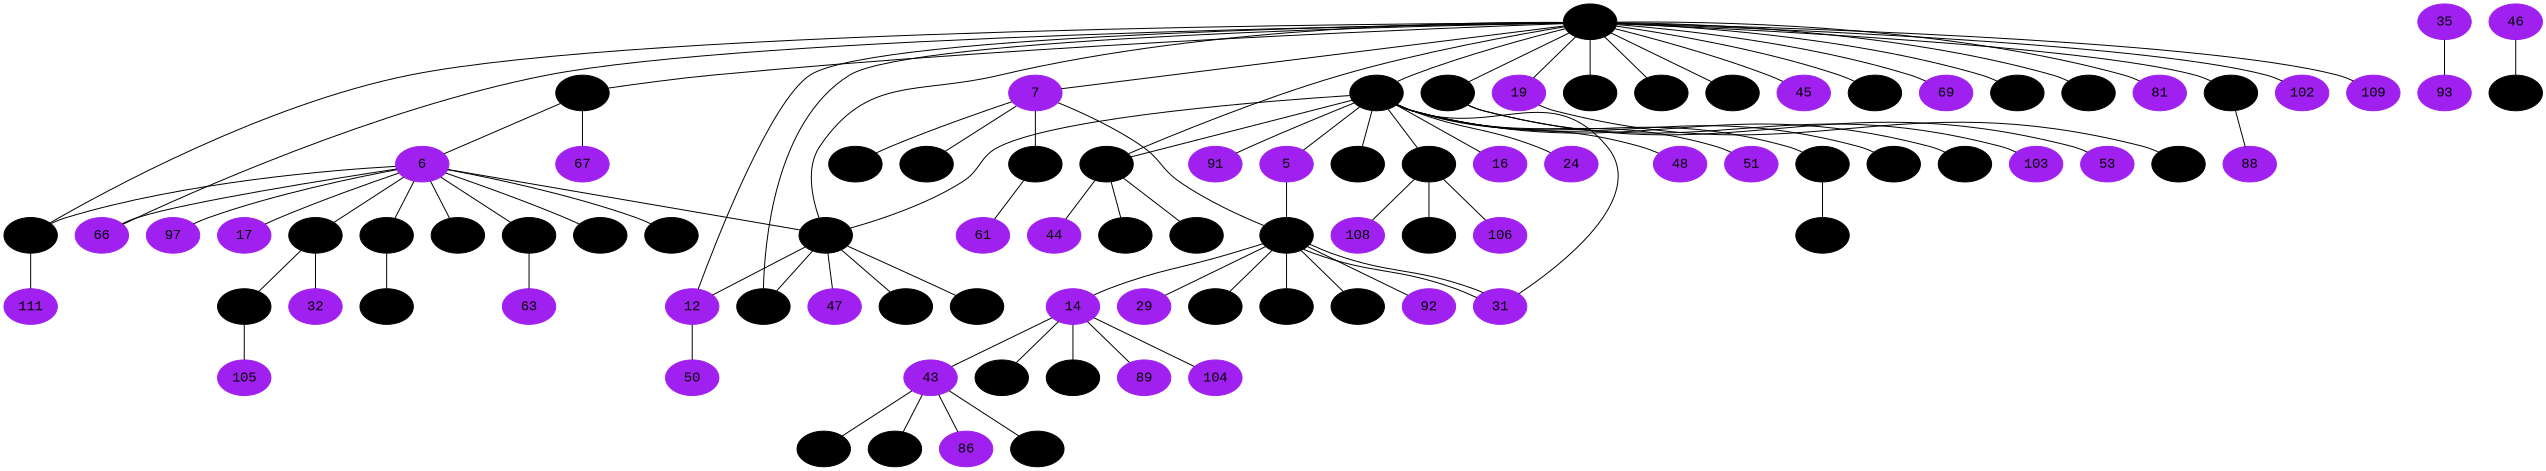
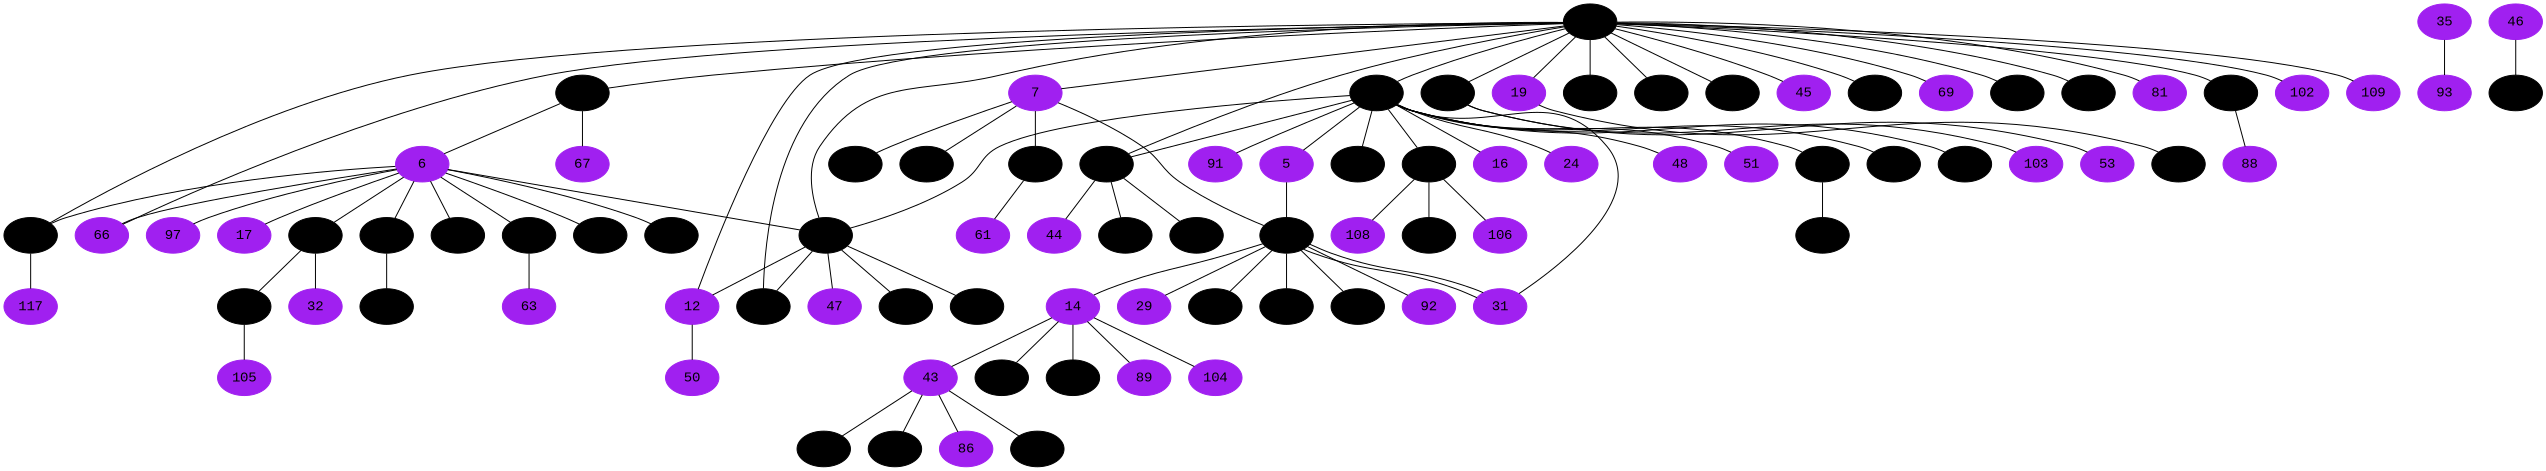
node "111": label "111" -> "117"
